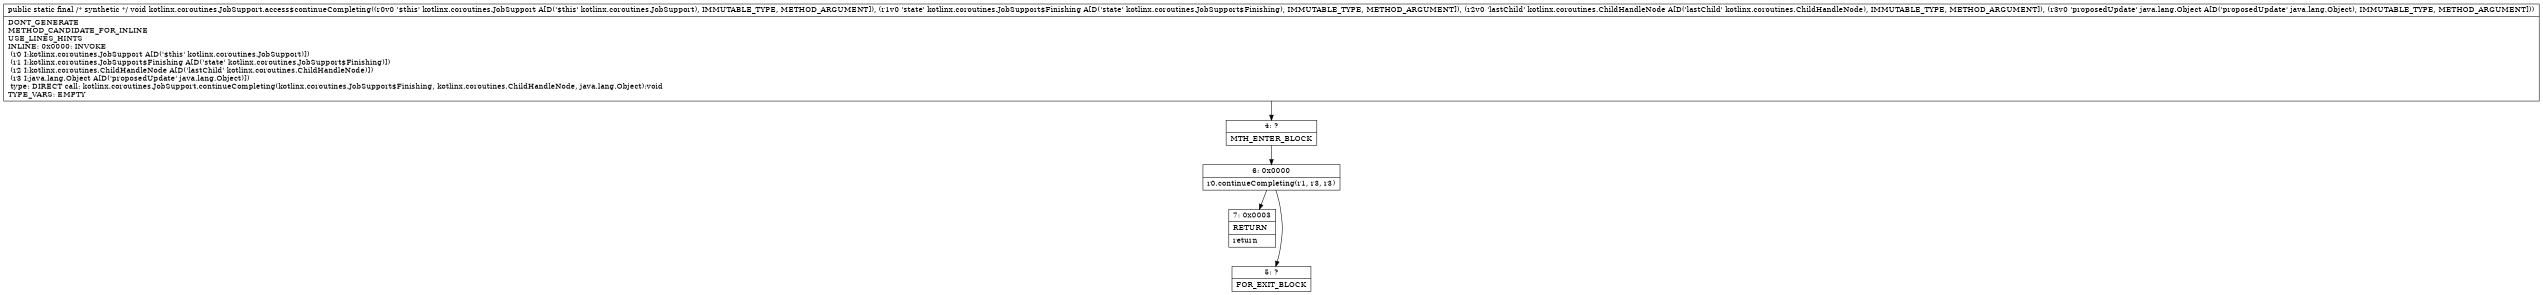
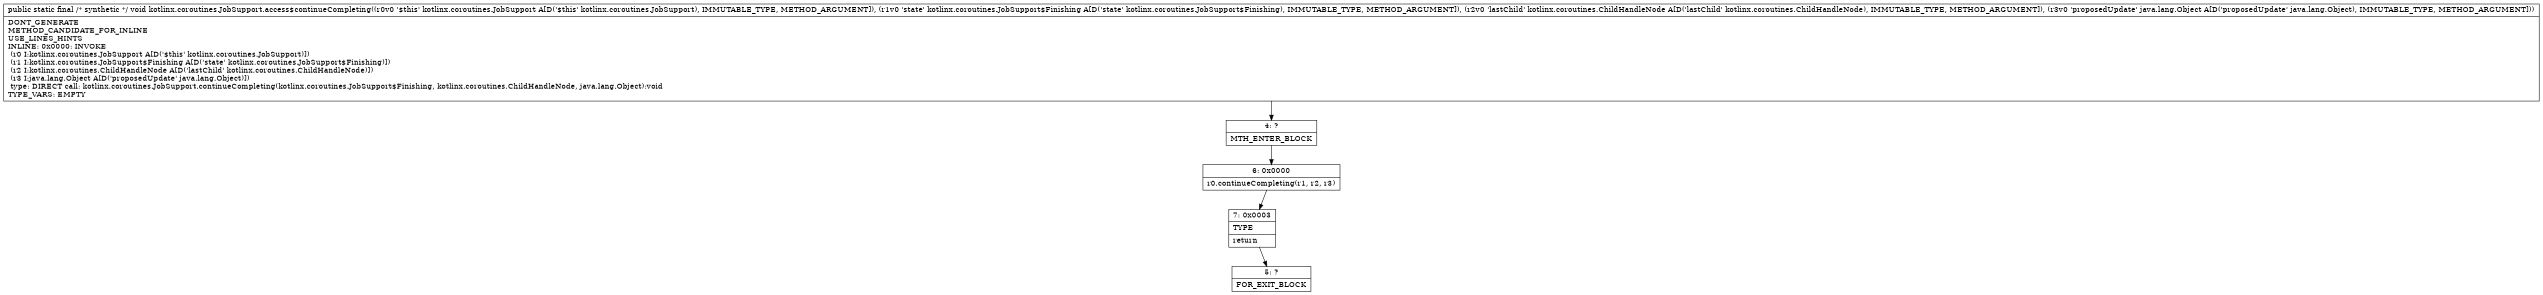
node "6: 0x0000": text "r0.continueCompleting(r1, r3, r3)" -> "r0.continueCompleting(r1, r2, r3)"
edge "6: 0x0000" -> "5: ?": now "7: 0x0003" -> "5: ?"
node "7: 0x0003": text "RETURN" -> "TYPE"
